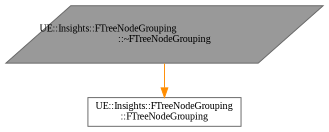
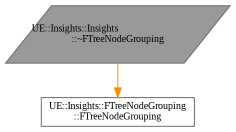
node "UE::Insights::FTreeNodeGrouping ::~FTreeNodeGrouping": label "UE::Insights::FTreeNodeGrouping ::~FTreeNodeGrouping" -> "UE::Insights::Insights ::~FTreeNodeGrouping"
